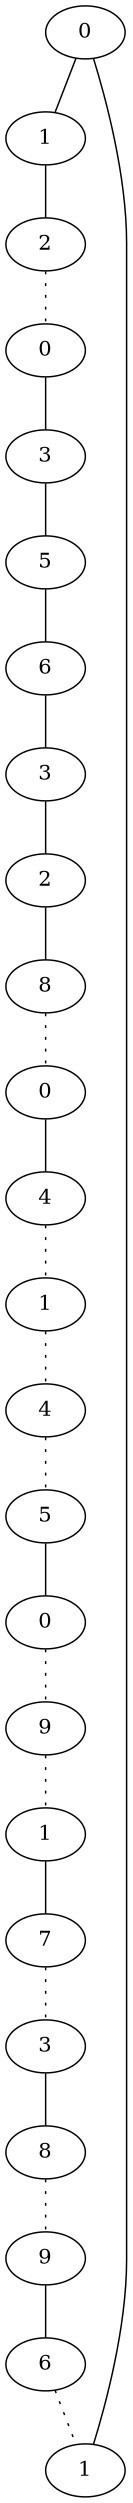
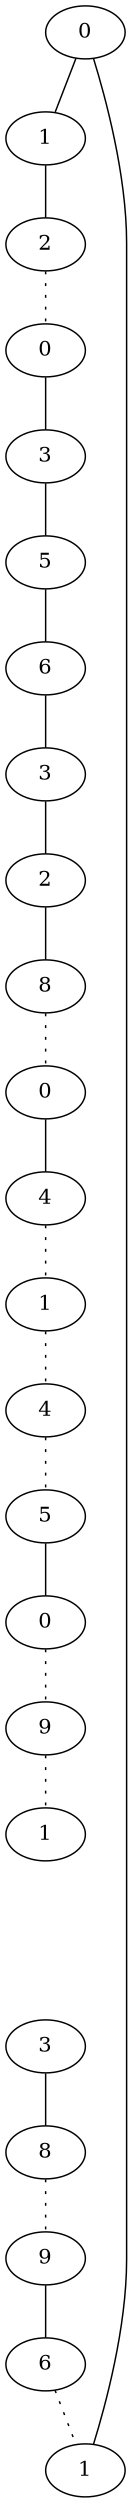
node "7": removed
